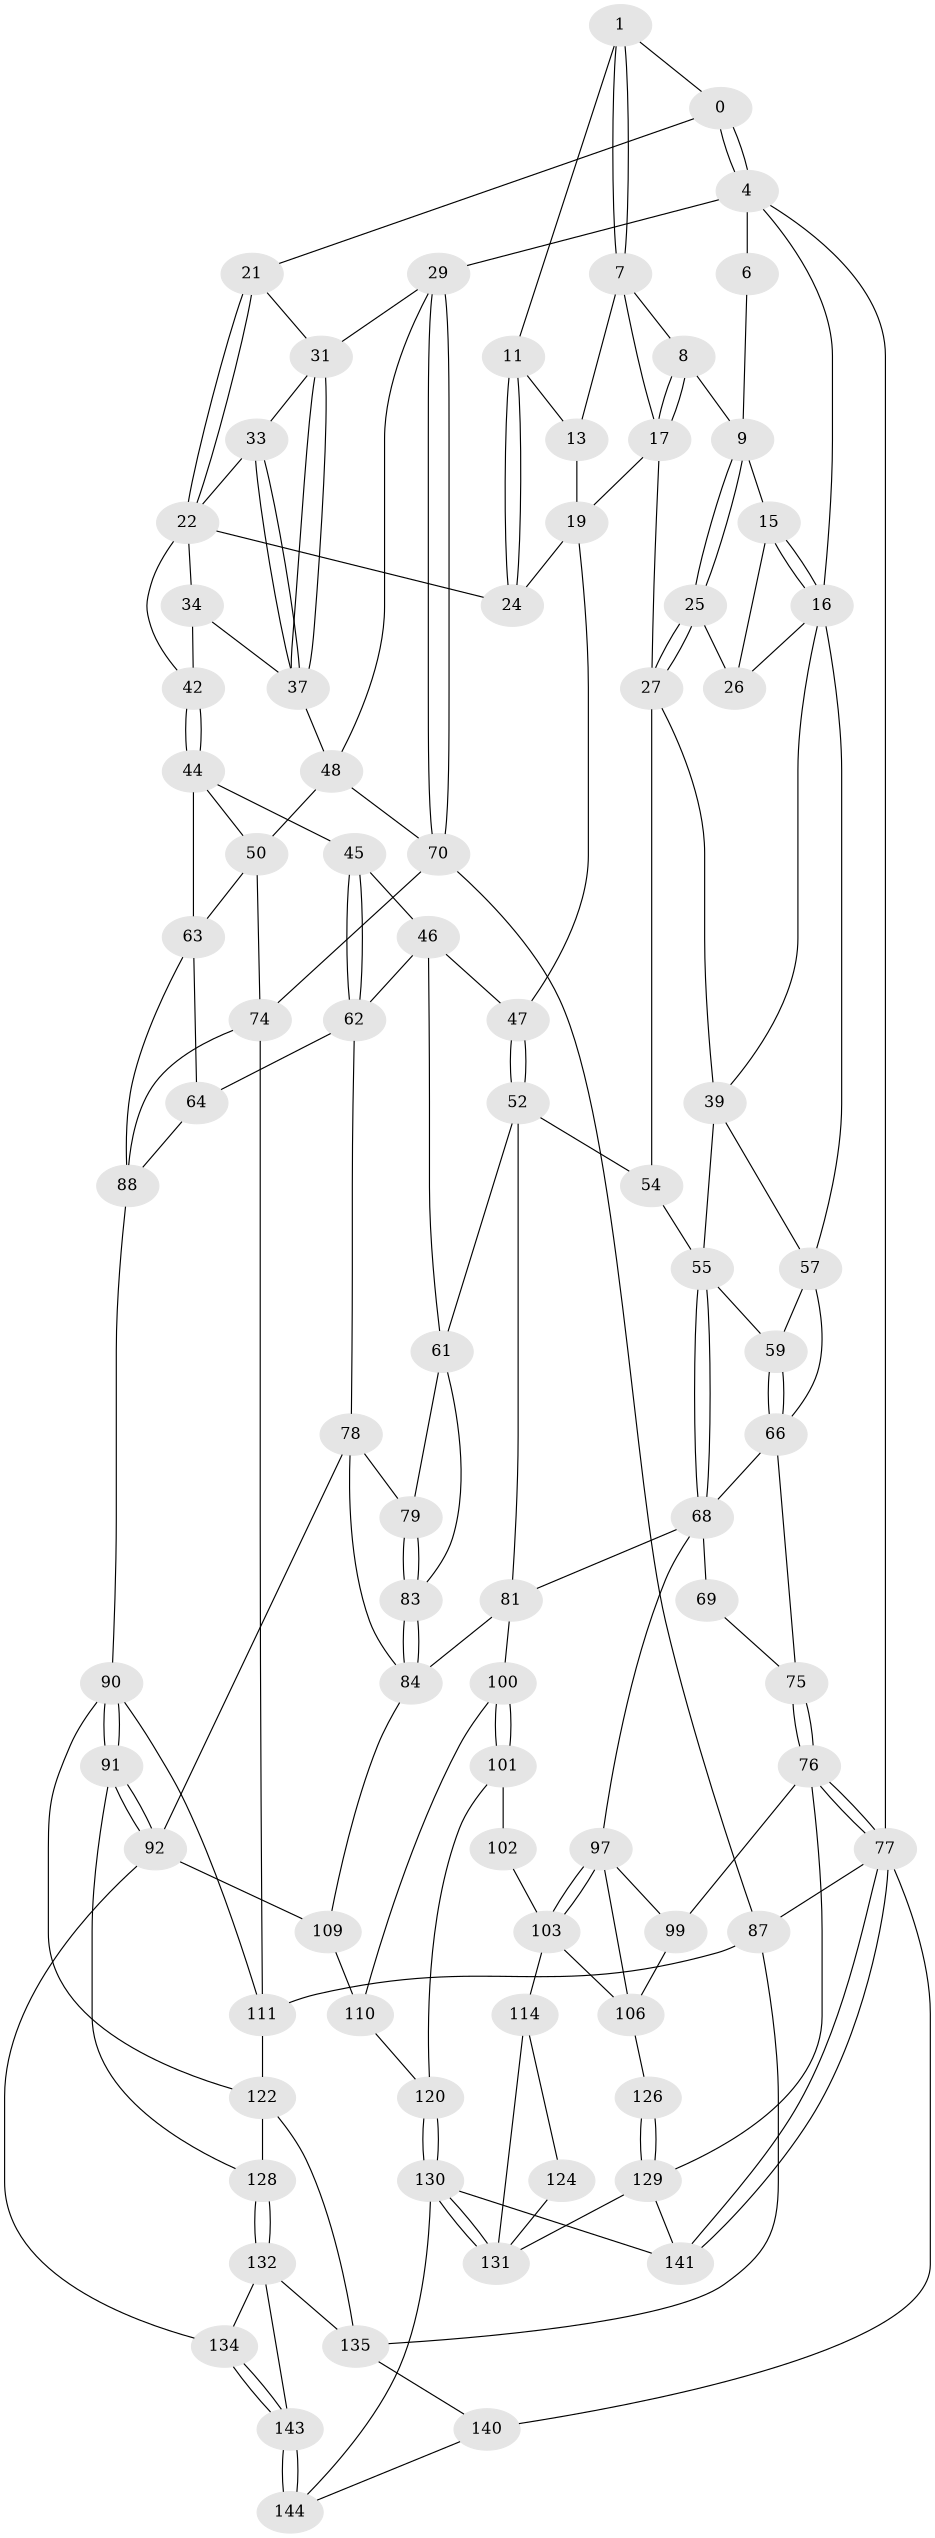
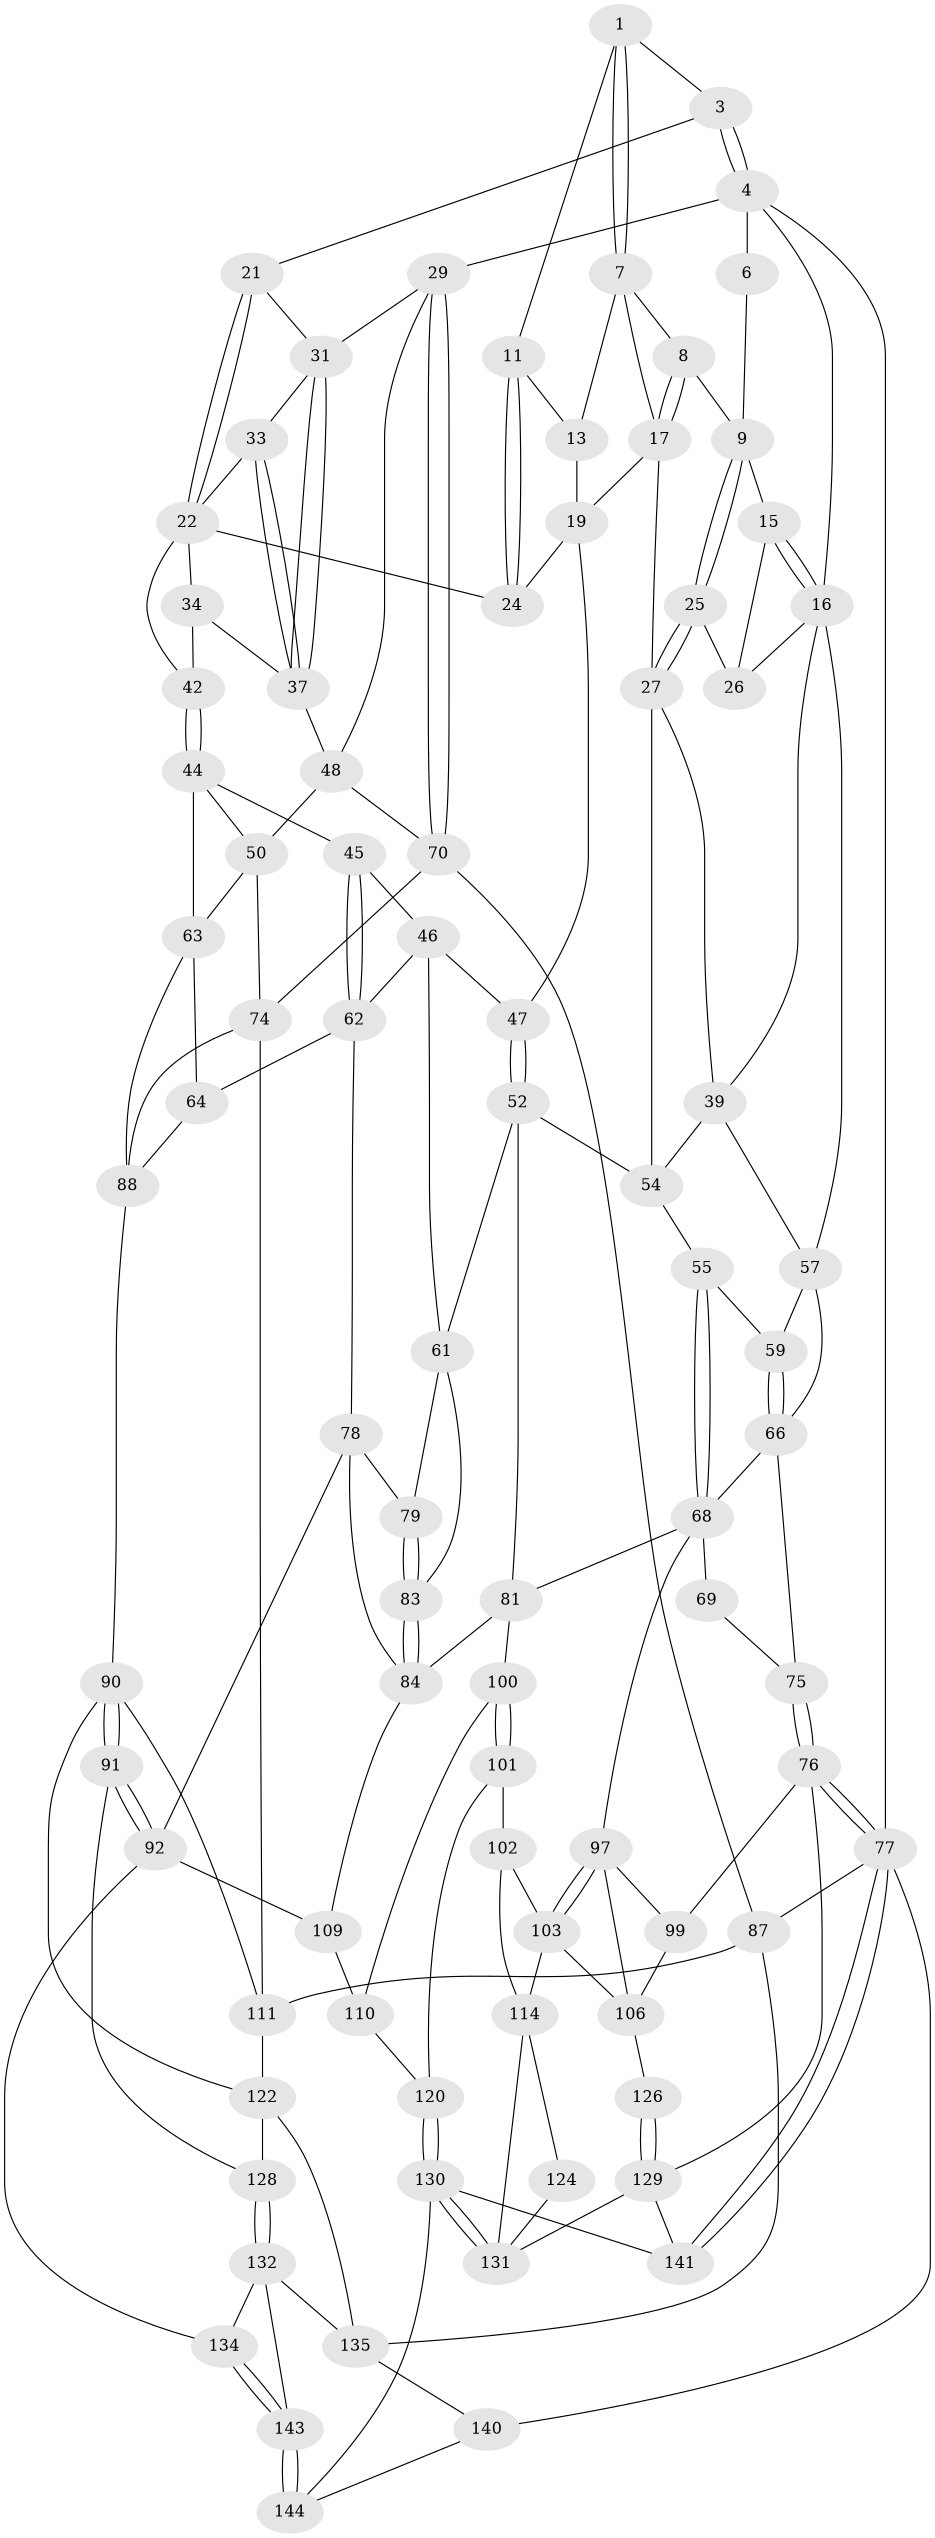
node "0": label "0" -> "3"
edge "39" -- "55": now "39" -- "54"
edge "102" -- "114": added
